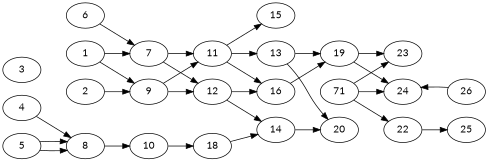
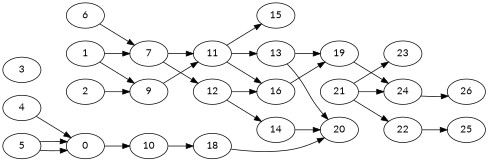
edge "19" -> "23": removed
edge "26" -> "24": reversed
edge "9" -> "12": removed
node "71": label "71" -> "21"
edge "18" -> "14": now "18" -> "20"
node "8": label "8" -> "0"
